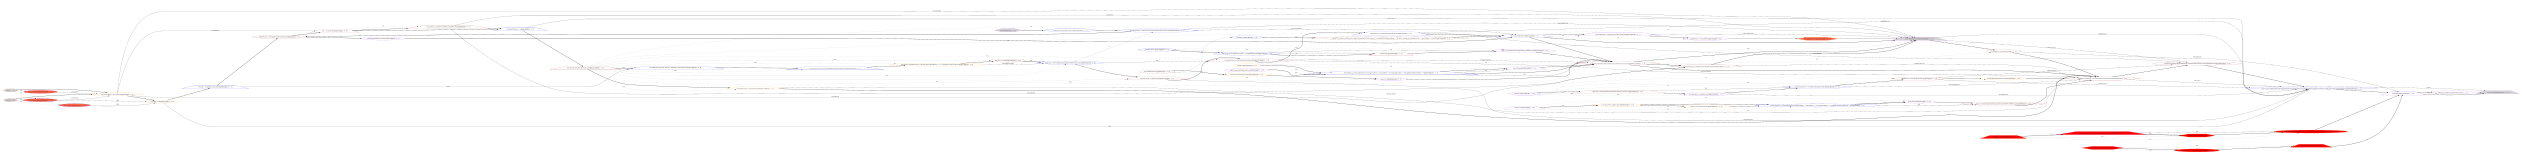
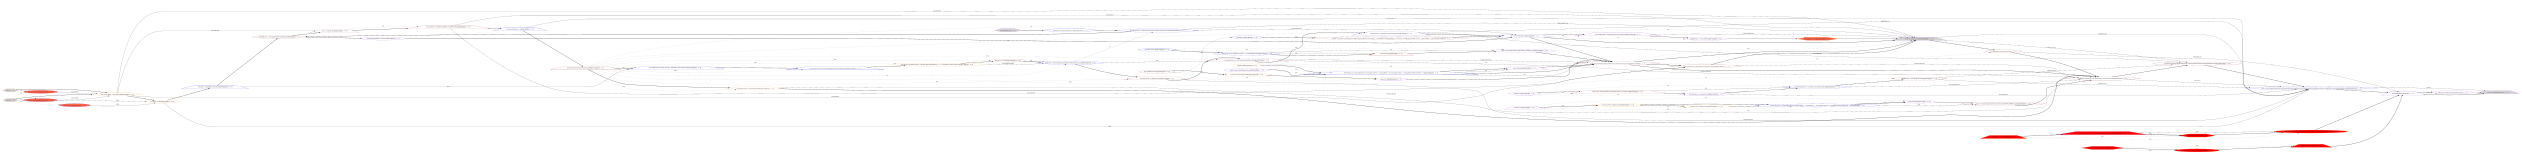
edge "null == resourceName@@@7@@@['1', '1', '0']" -> "int schemaZkVersion = -1@@@10@@@['1', '1', '0']": removed
node "warnIfNonManagedSchemaExists()@@@50@@@['1', '1', '0']": removed
